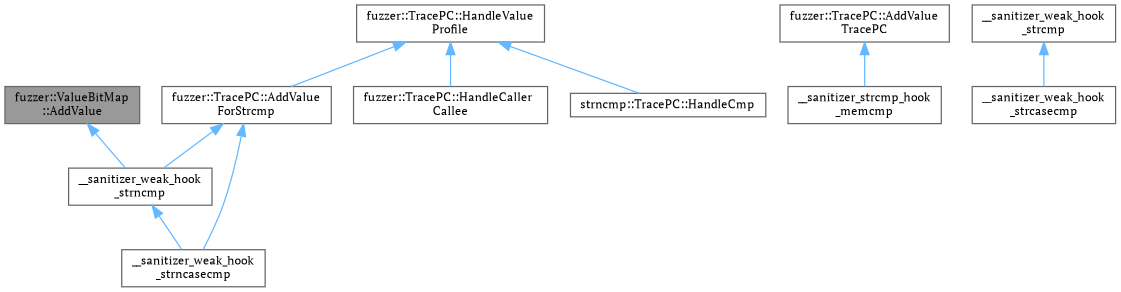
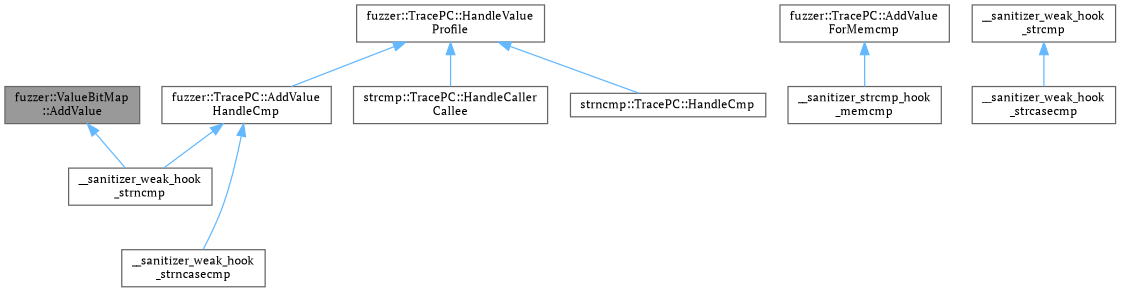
node "fuzzer::TracePC::AddValue TracePC": label "fuzzer::TracePC::AddValue TracePC" -> "fuzzer::TracePC::AddValue ForMemcmp"
node "fuzzer::TracePC::AddValue ForStrcmp": label "fuzzer::TracePC::AddValue ForStrcmp" -> "fuzzer::TracePC::AddValue HandleCmp"
node "fuzzer::TracePC::HandleCaller Callee": label "fuzzer::TracePC::HandleCaller Callee" -> "strcmp::TracePC::HandleCaller Callee"
edge "__sanitizer_weak_hook _strncasecmp" -> "__sanitizer_weak_hook _strncmp": removed
